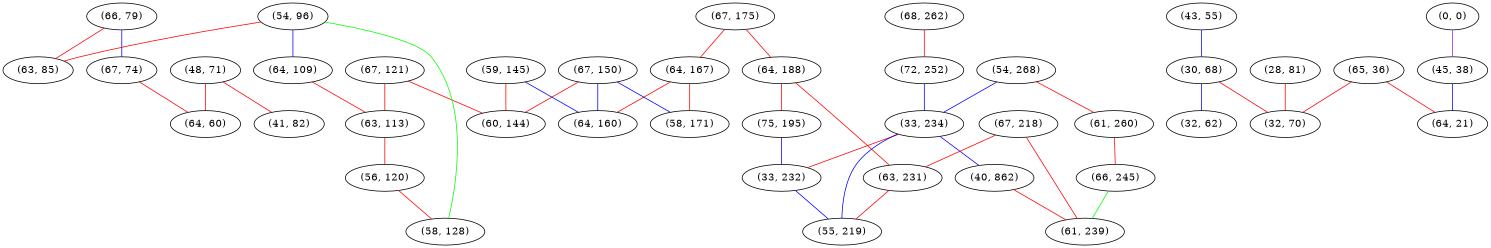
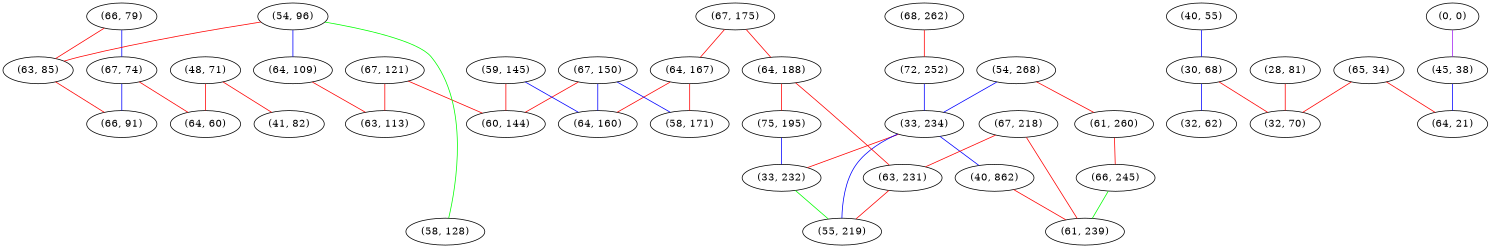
node "(43, 55)": label "(43, 55)" -> "(40, 55)"
node "(65, 36)": label "(65, 36)" -> "(65, 34)"
node "(66, 91)": added
node "(56, 120)": removed
edge "(33, 232)" -- "(55, 219)": color blue -> green
